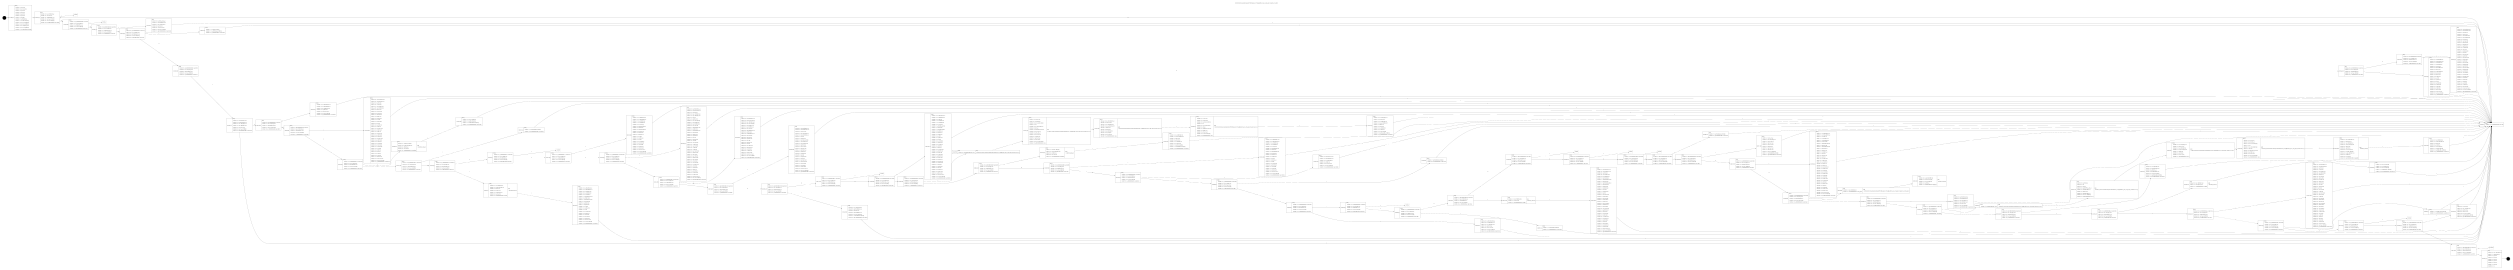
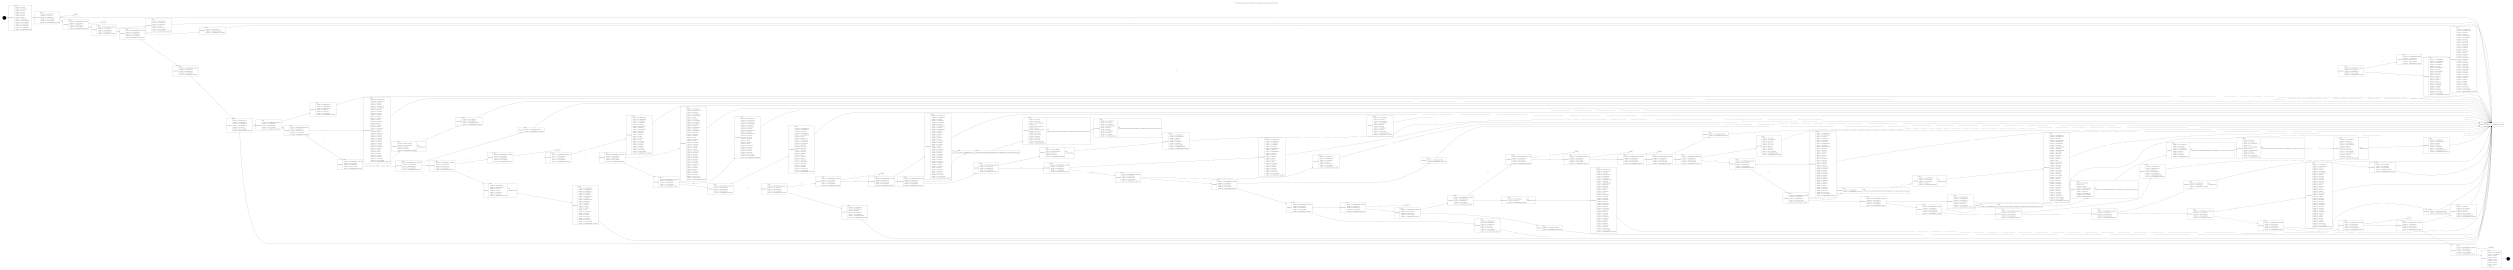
node "0x401dd5 [44]": removed
node "0x402063 [161]": added
